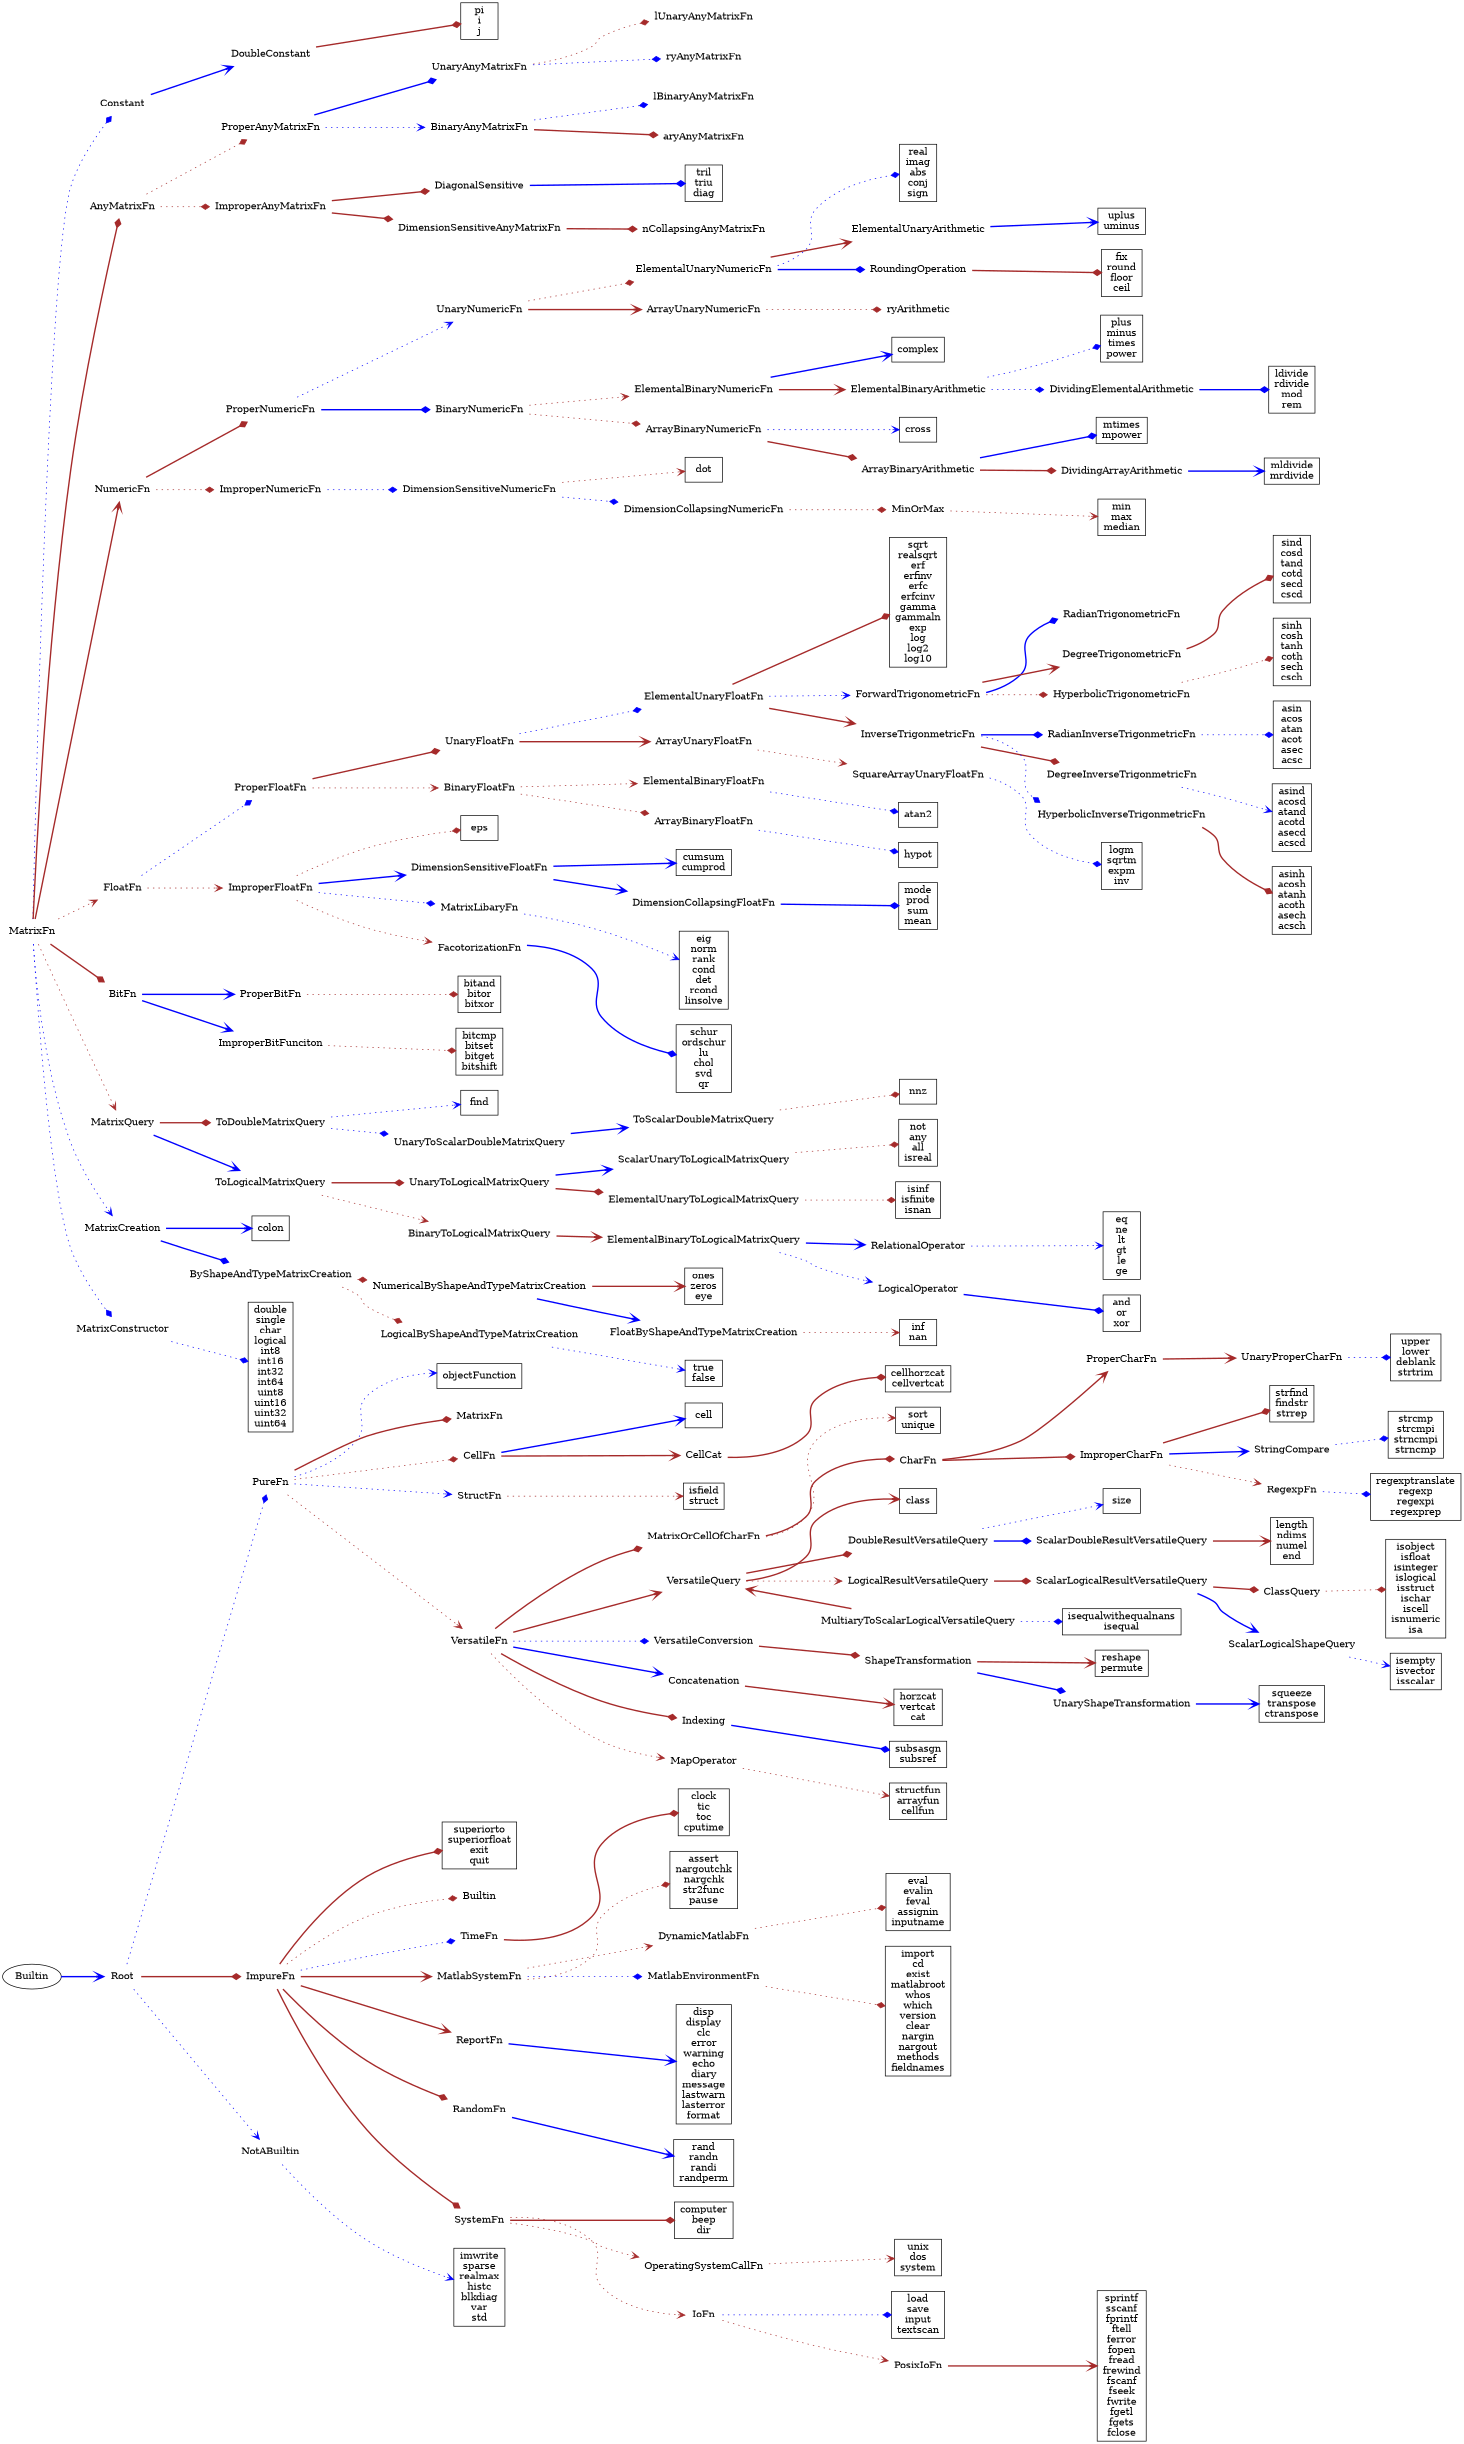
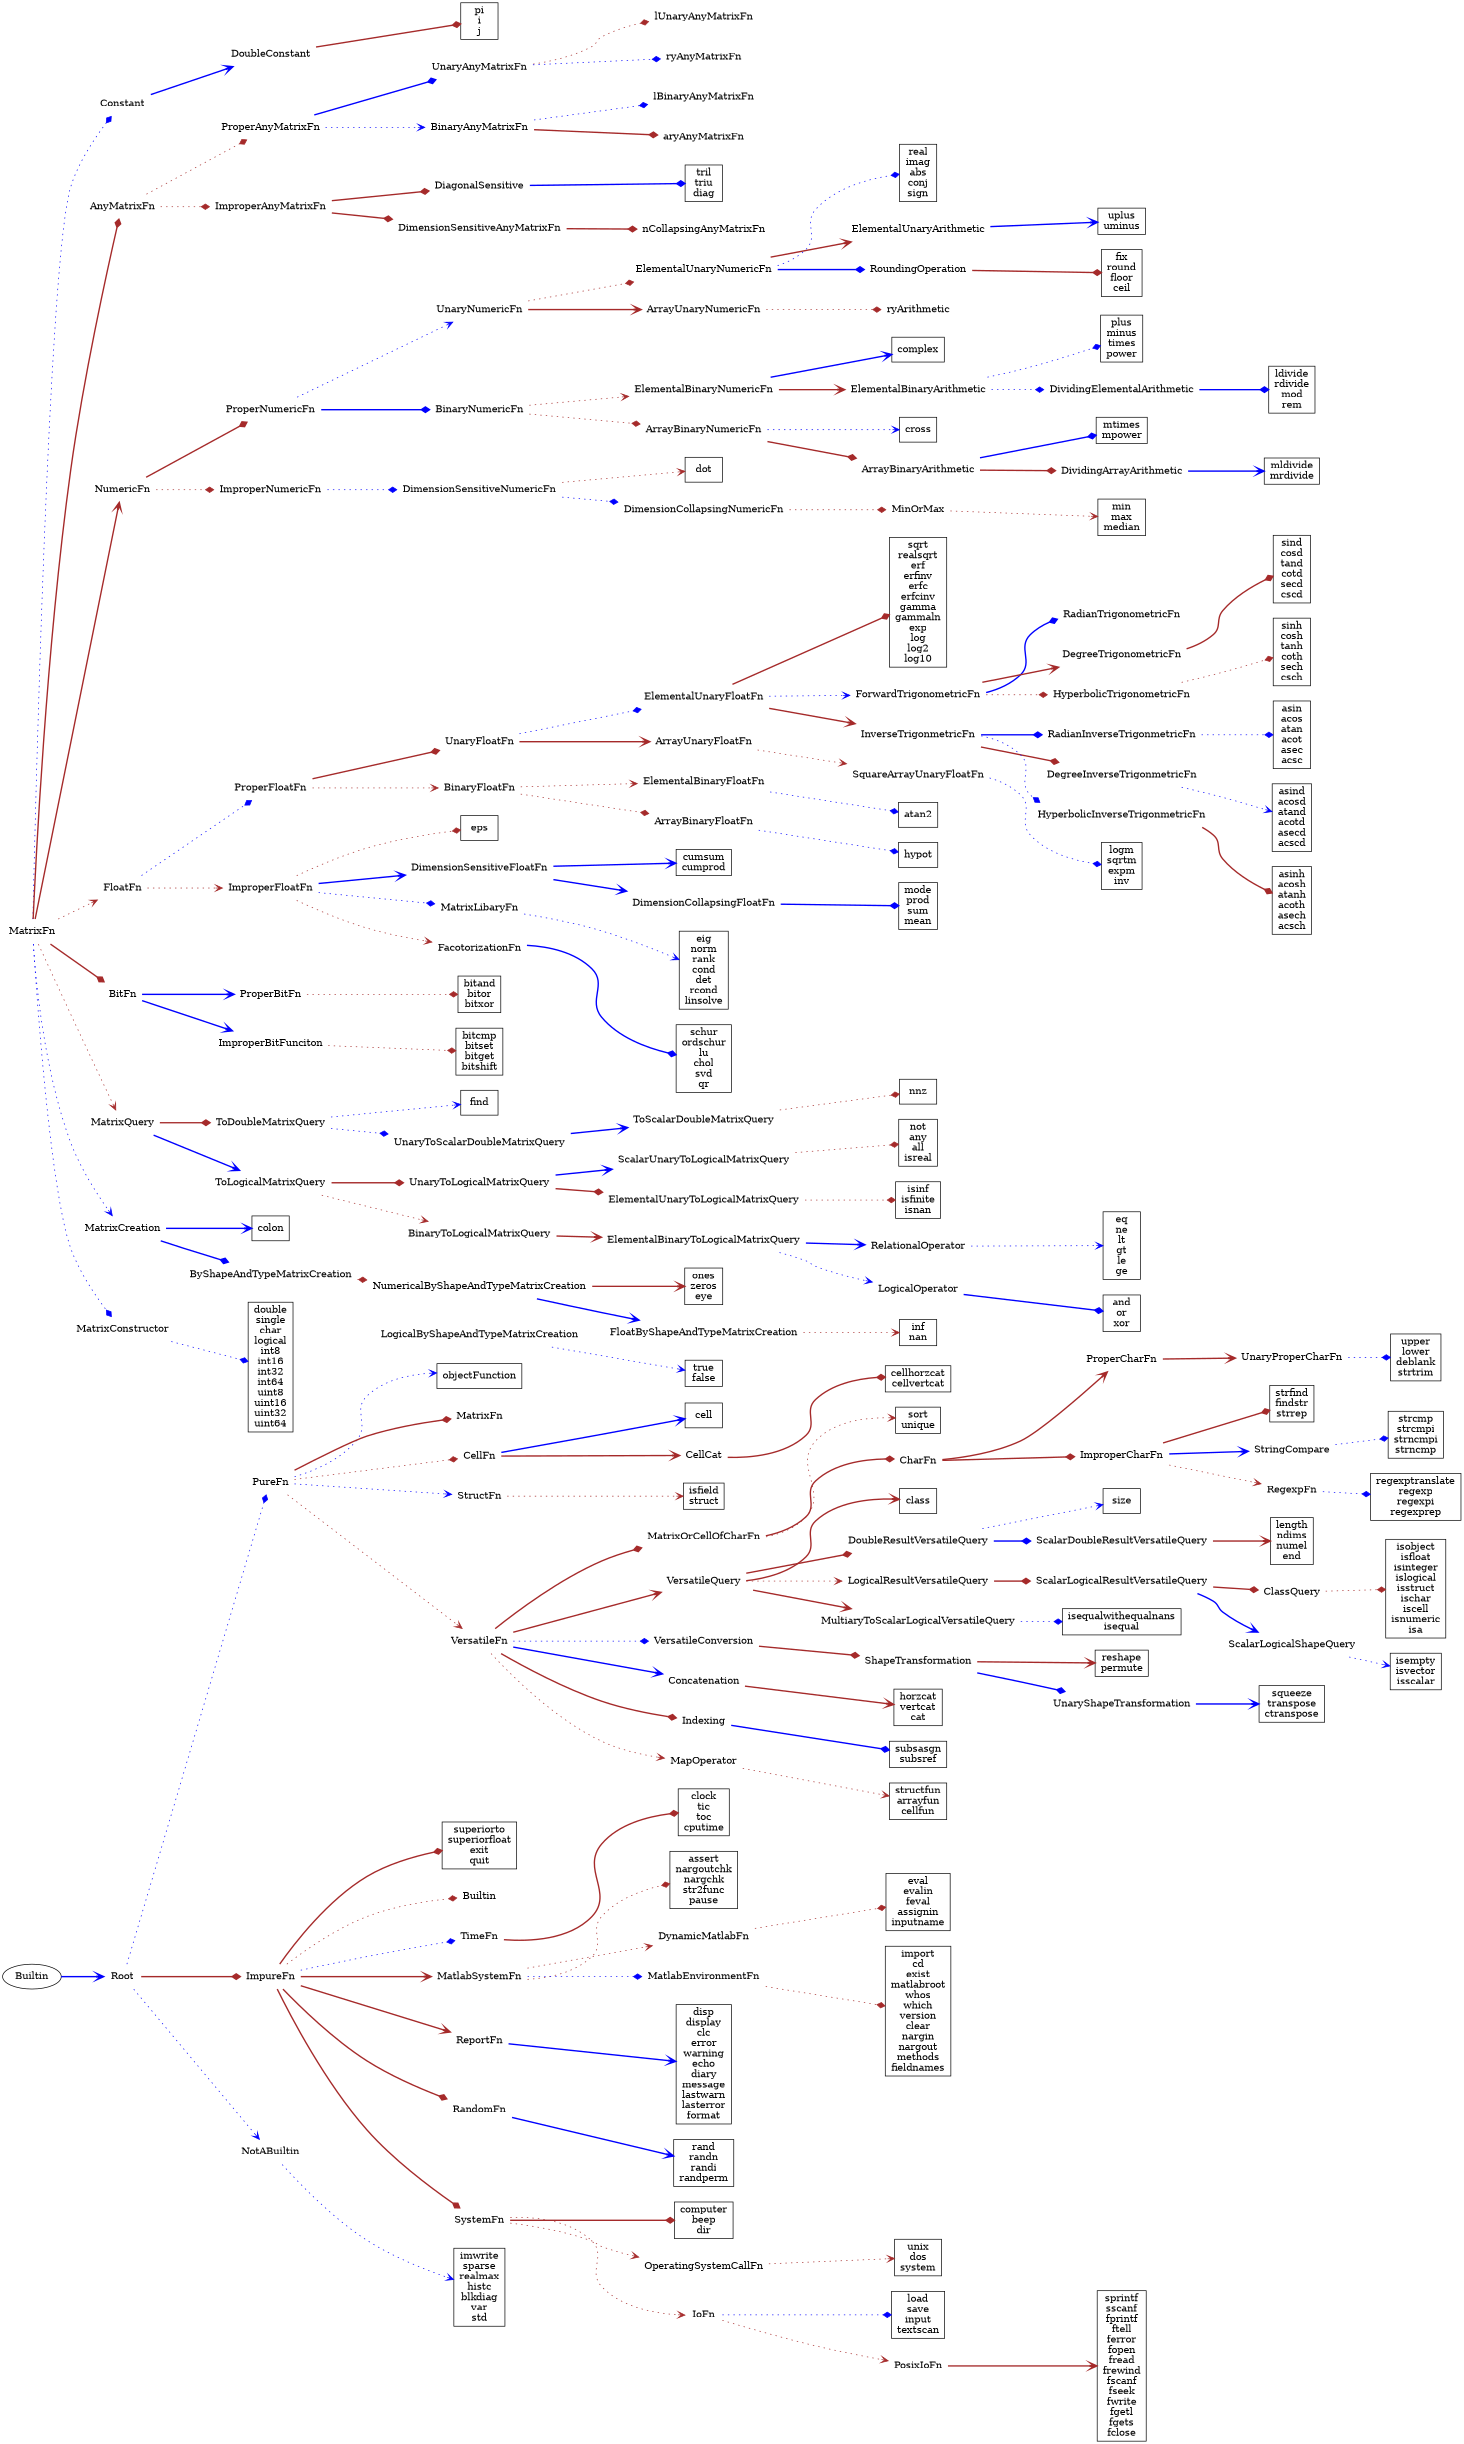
edge "ByShapeAndTypeMatrixCreation" -> "LogicalByShapeAndTypeMatrixCreation": removed
edge "MultiaryToScalarLogicalVersatileQuery" -> "VersatileQuery": reversed
